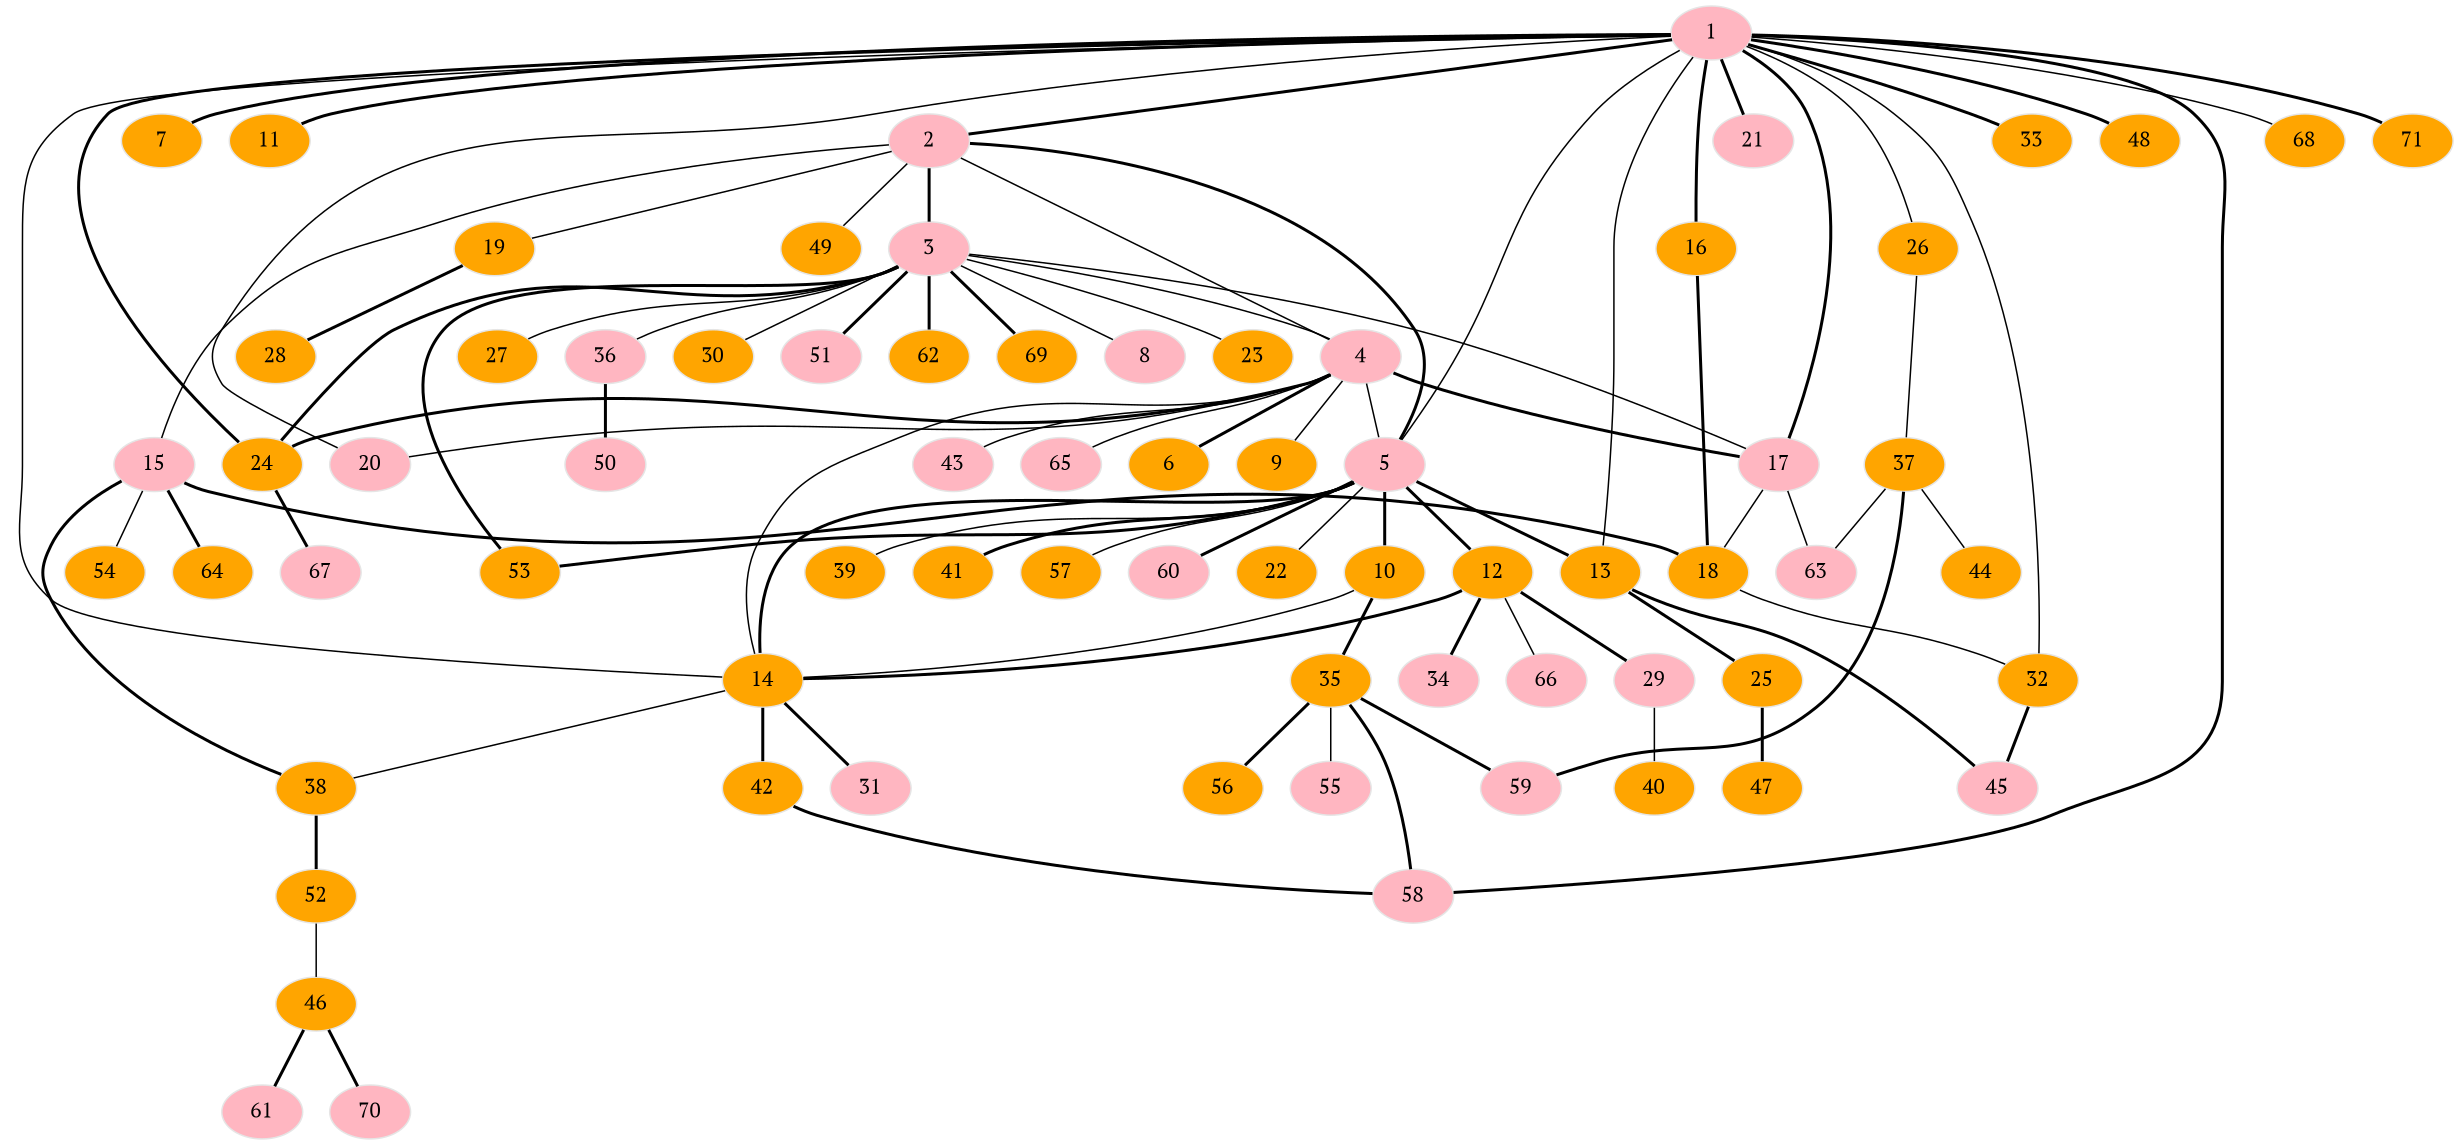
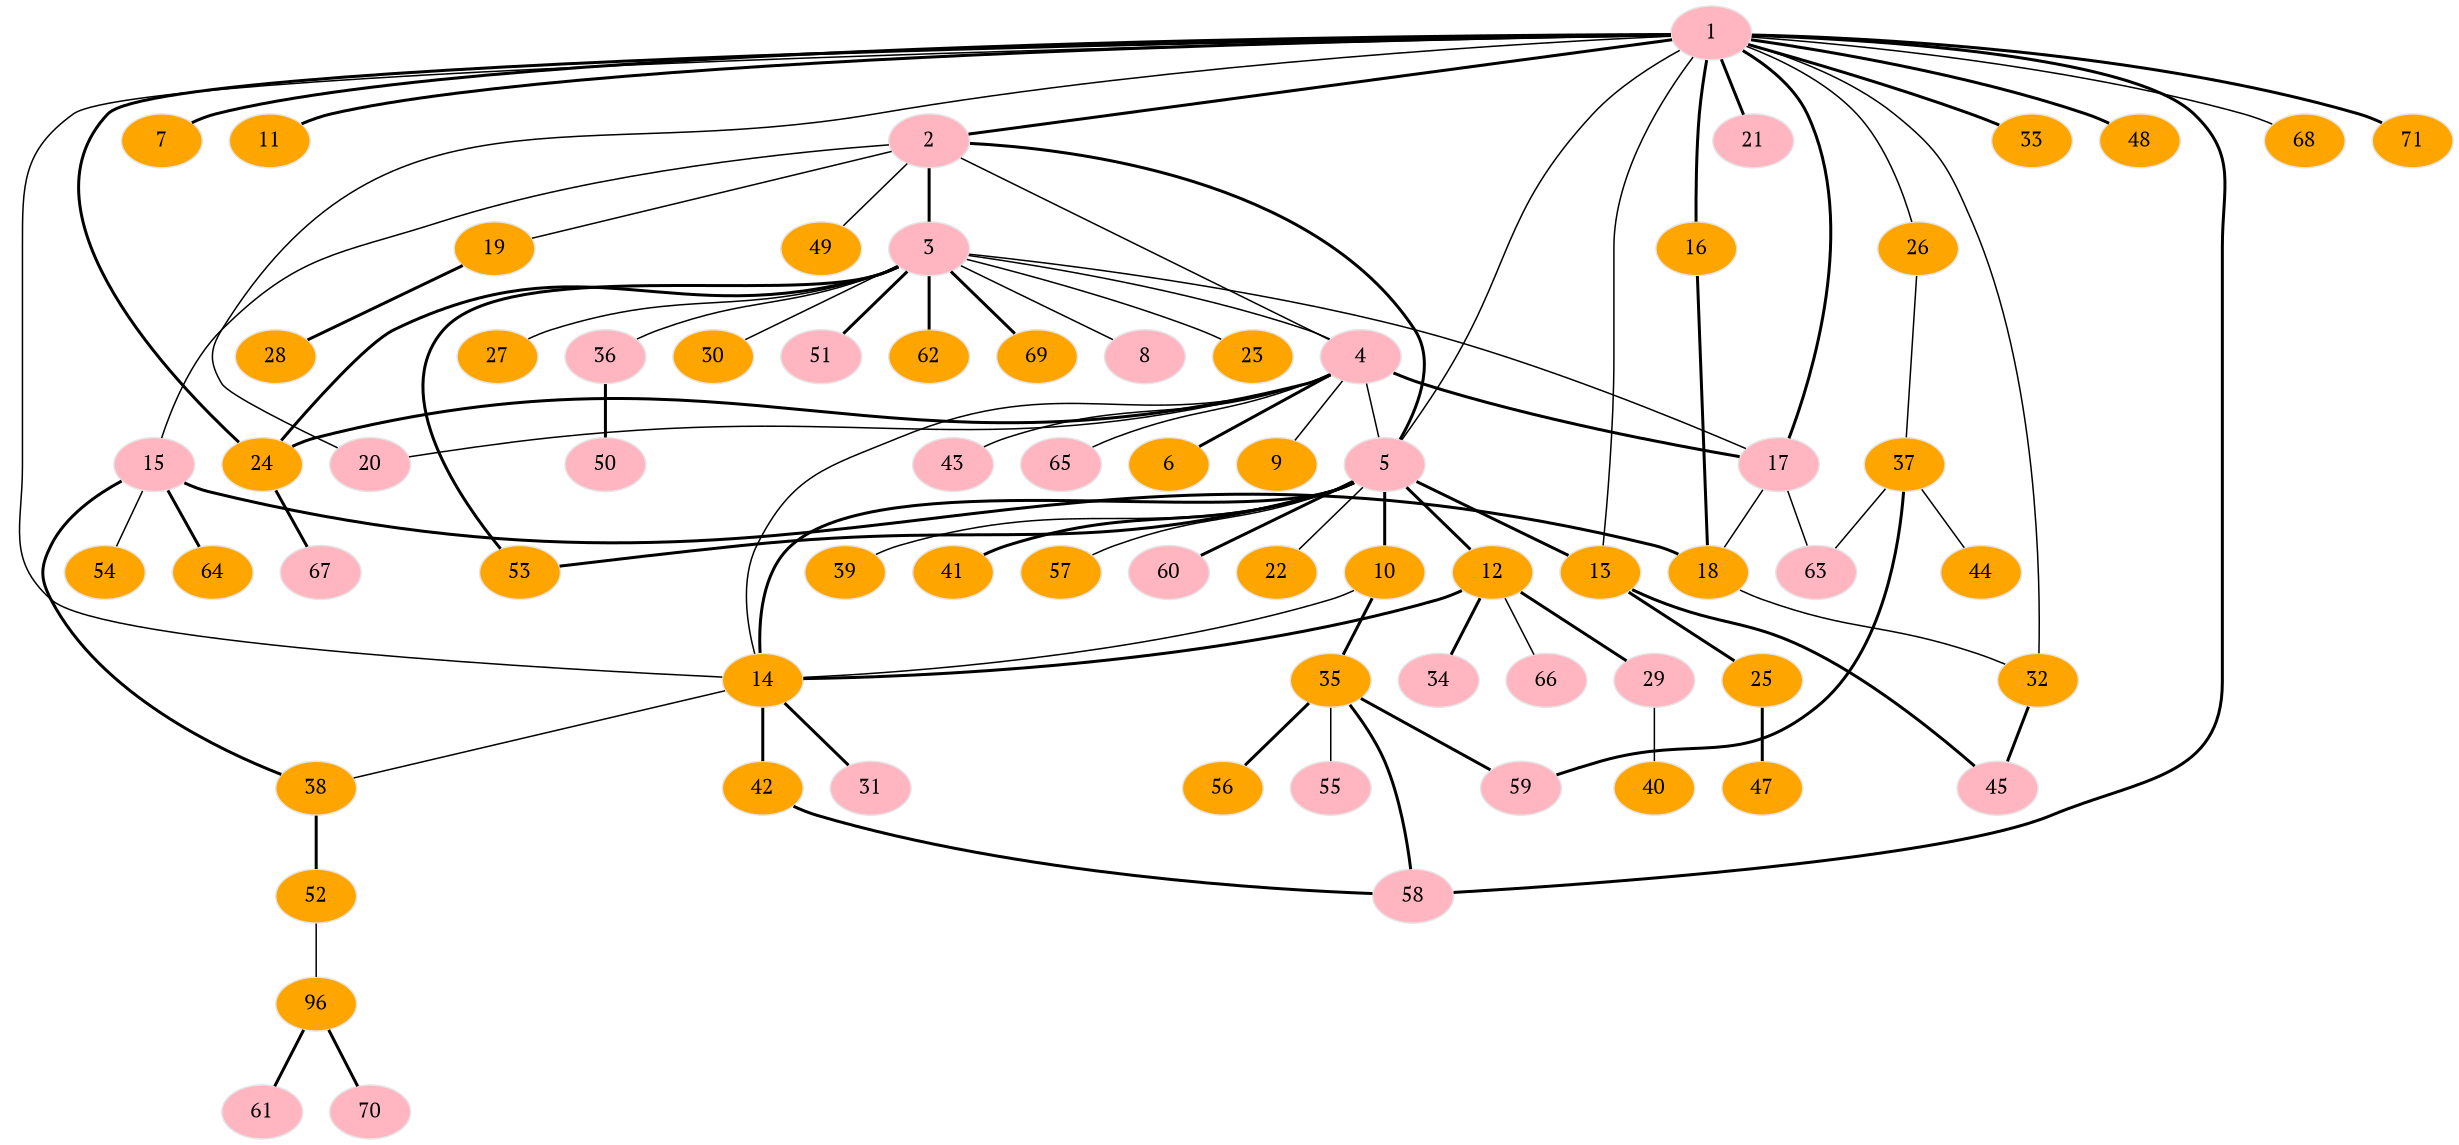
node "46": label "46" -> "96"
